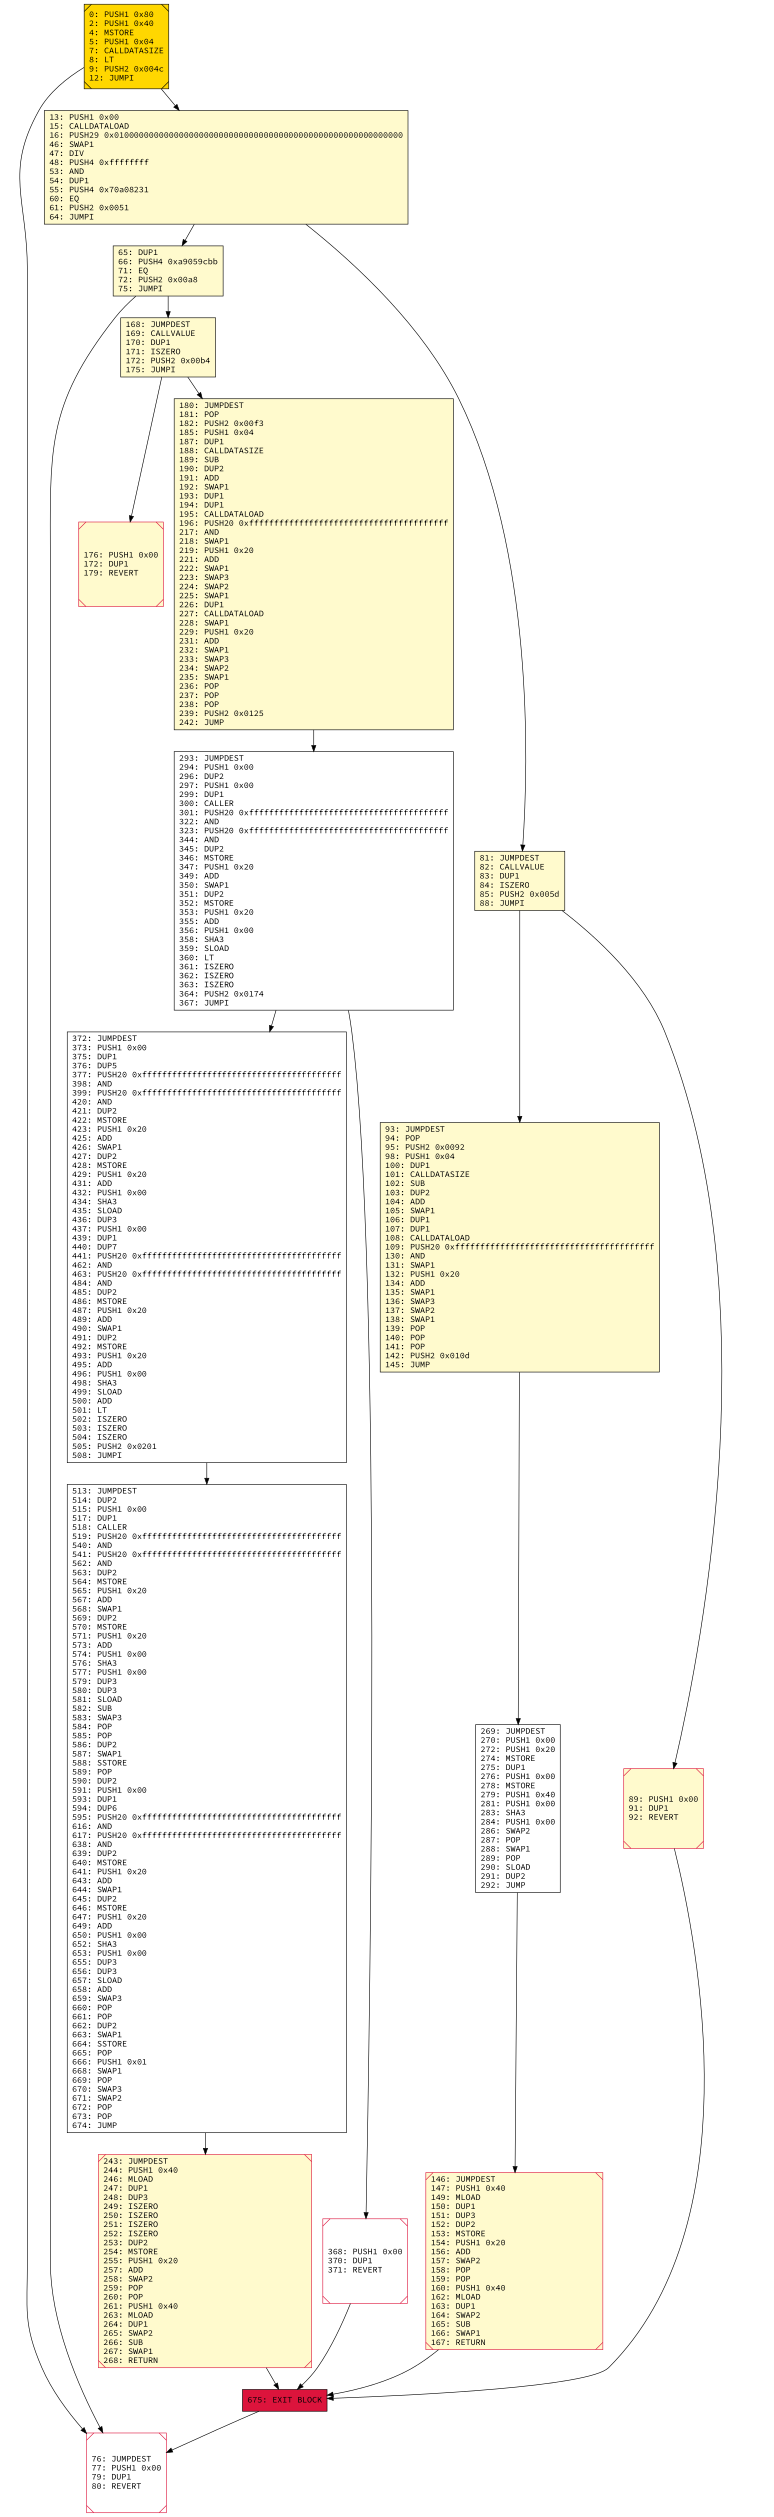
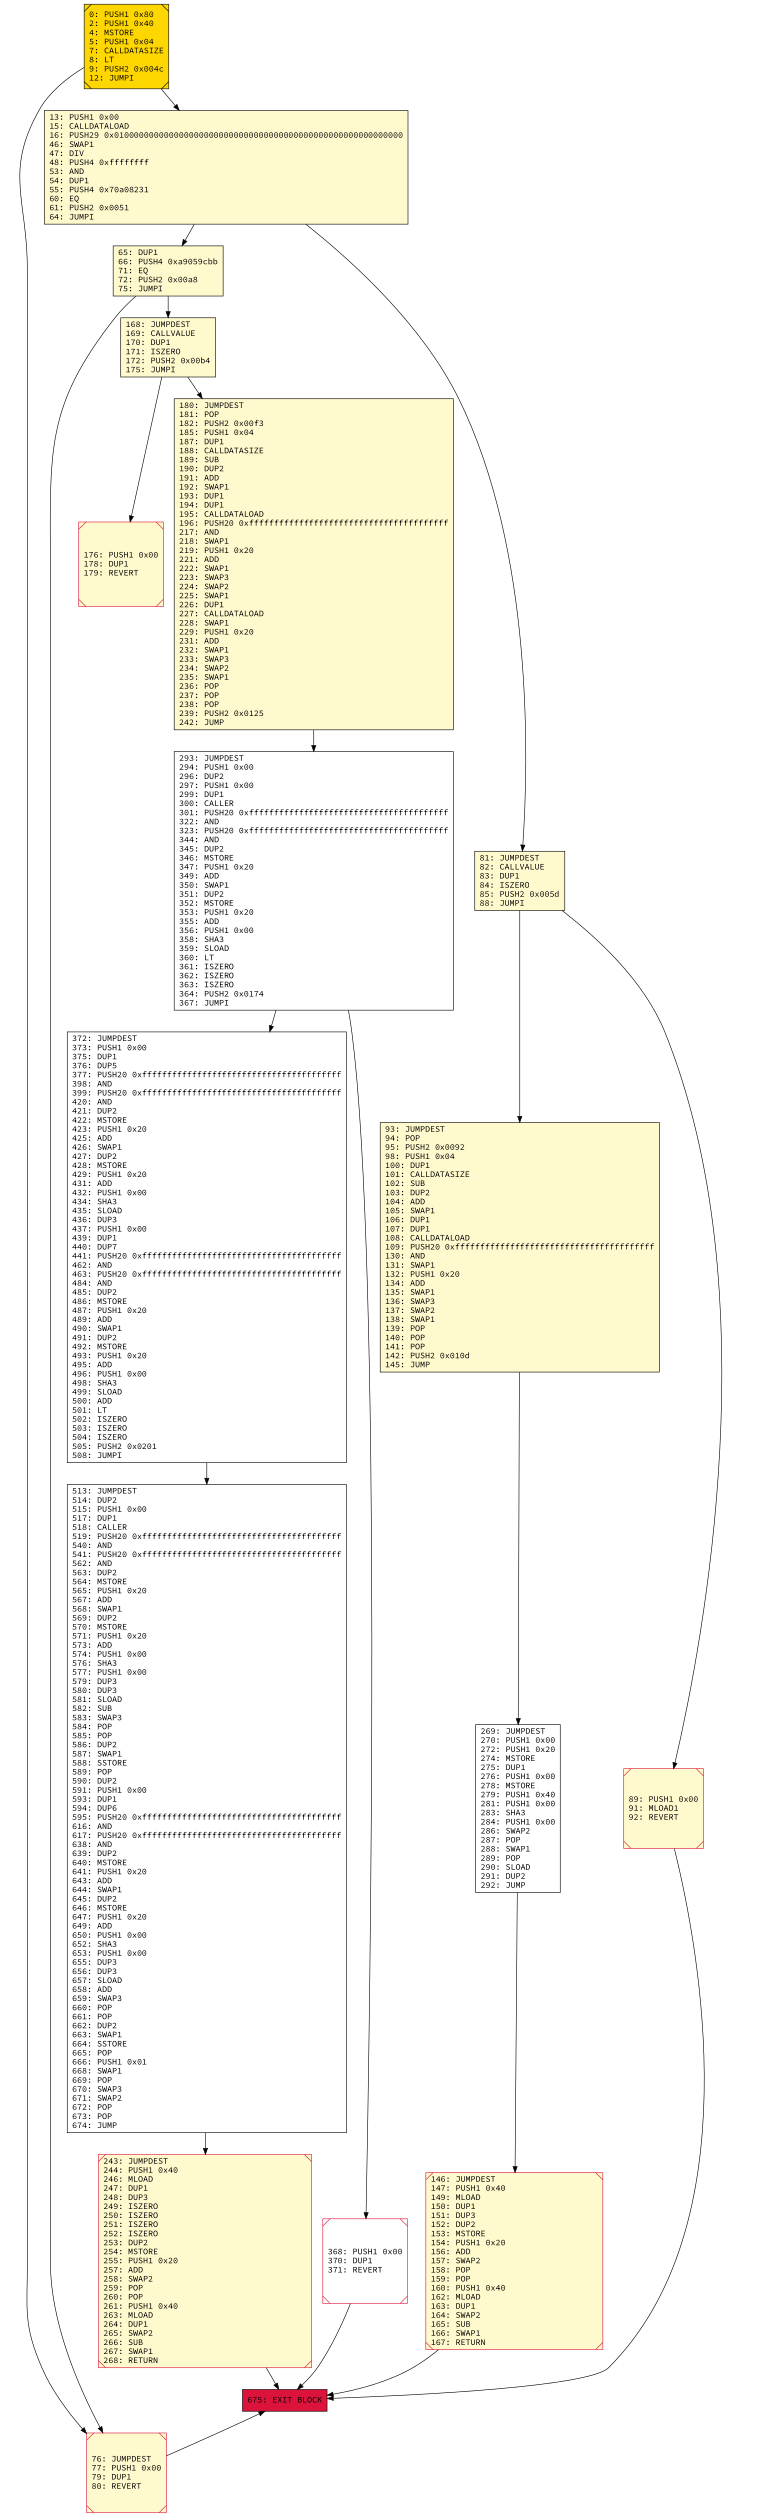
node "176: PUSH1 0x00 172: DUP1 179: REVERT": label "176: PUSH1 0x00 172: DUP1 179: REVERT" -> "176: PUSH1 0x00 178: DUP1 179: REVERT"
node "89: PUSH1 0x00 91: DUP1 92: REVERT": label "89: PUSH1 0x00 91: DUP1 92: REVERT" -> "89: PUSH1 0x00 91: MLOAD1 92: REVERT"
edge "675: EXIT BLOCK" -> "76: JUMPDEST 77: PUSH1 0x00 79: DUP1 80: REVERT": reversed
node "76: JUMPDEST 77: PUSH1 0x00 79: DUP1 80: REVERT": fillcolor white -> lemonchiffon
